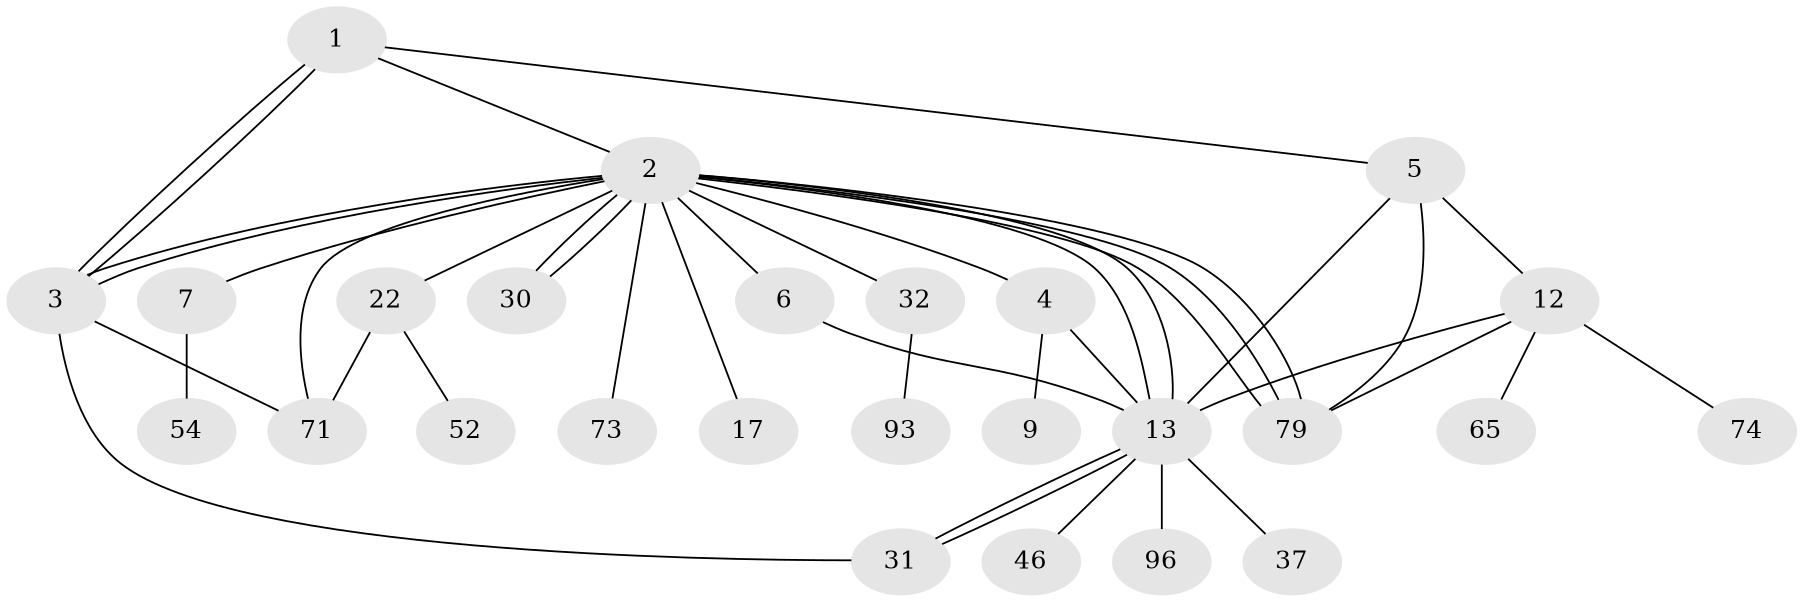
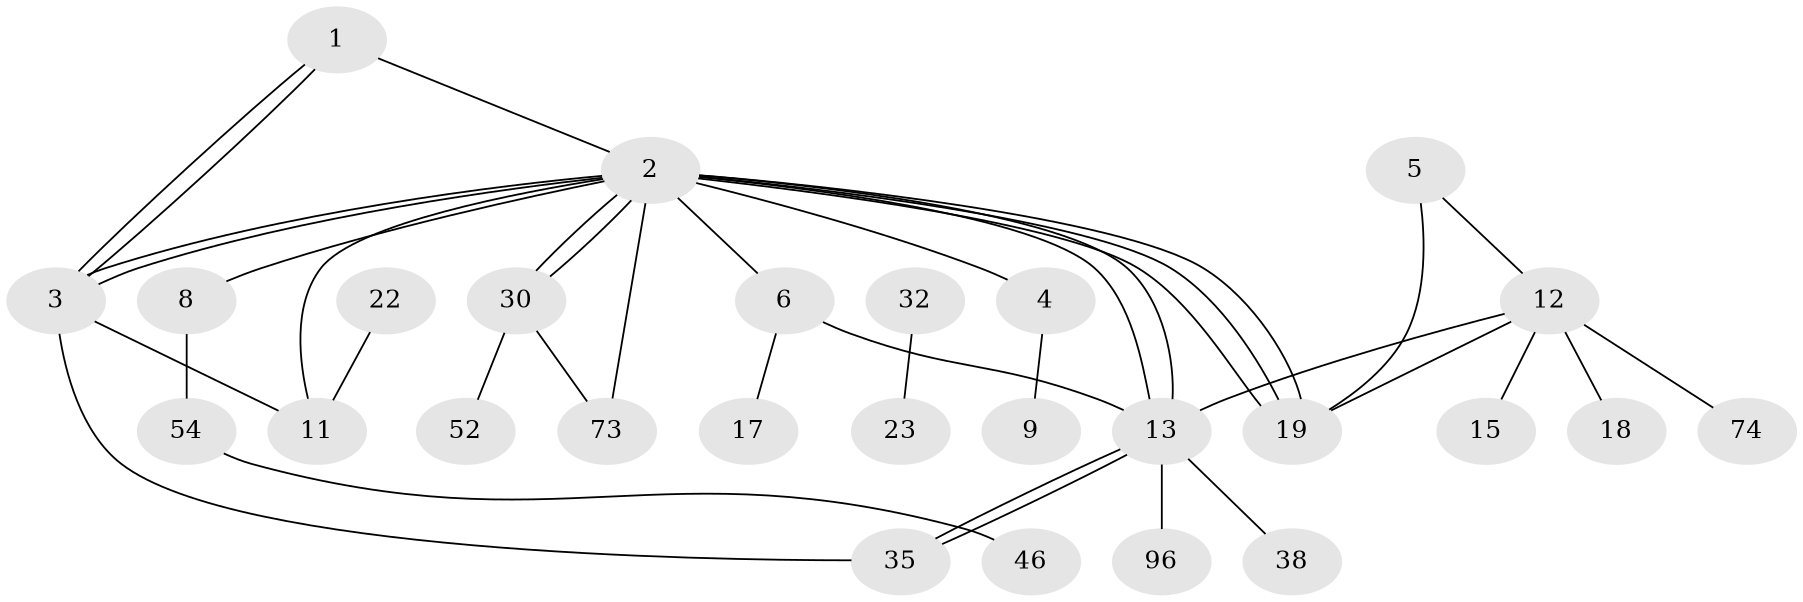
edge "1" -- "5": removed
edge "2" -- "22": removed
edge "2" -- "32": removed
node "7": label "7" -> "8"
edge "2" -- "17": now "6" -- "17"
edge "5" -- "13": removed
edge "22" -- "52": now "30" -- "52"
edge "30" -- "73": added
edge "4" -- "13": removed
node "71": label "71" -> "11"
node "93": label "93" -> "23"
node "79": label "79" -> "19"
node "65": label "65" -> "15"
node "18": added
edge "13" -- "46": now "54" -- "46"
node "31": label "31" -> "35"
node "37": label "37" -> "38"
